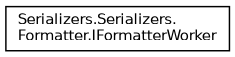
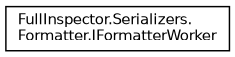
node "Serializers.Serializers. Formatter.IFormatterWorker": label "Serializers.Serializers. Formatter.IFormatterWorker" -> "FullInspector.Serializers. Formatter.IFormatterWorker"
